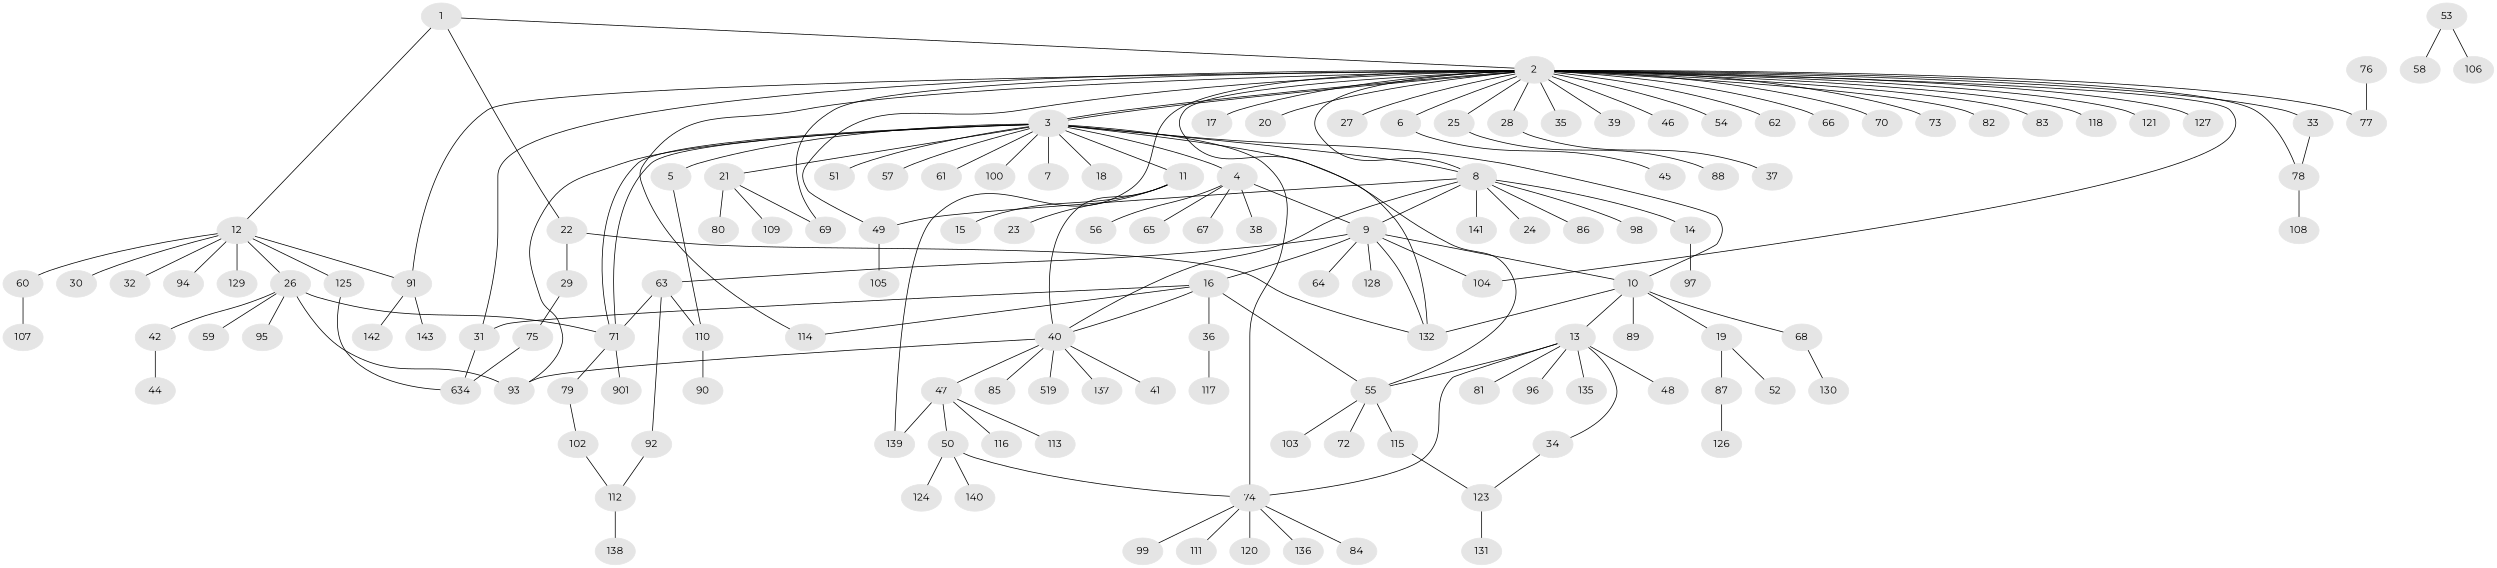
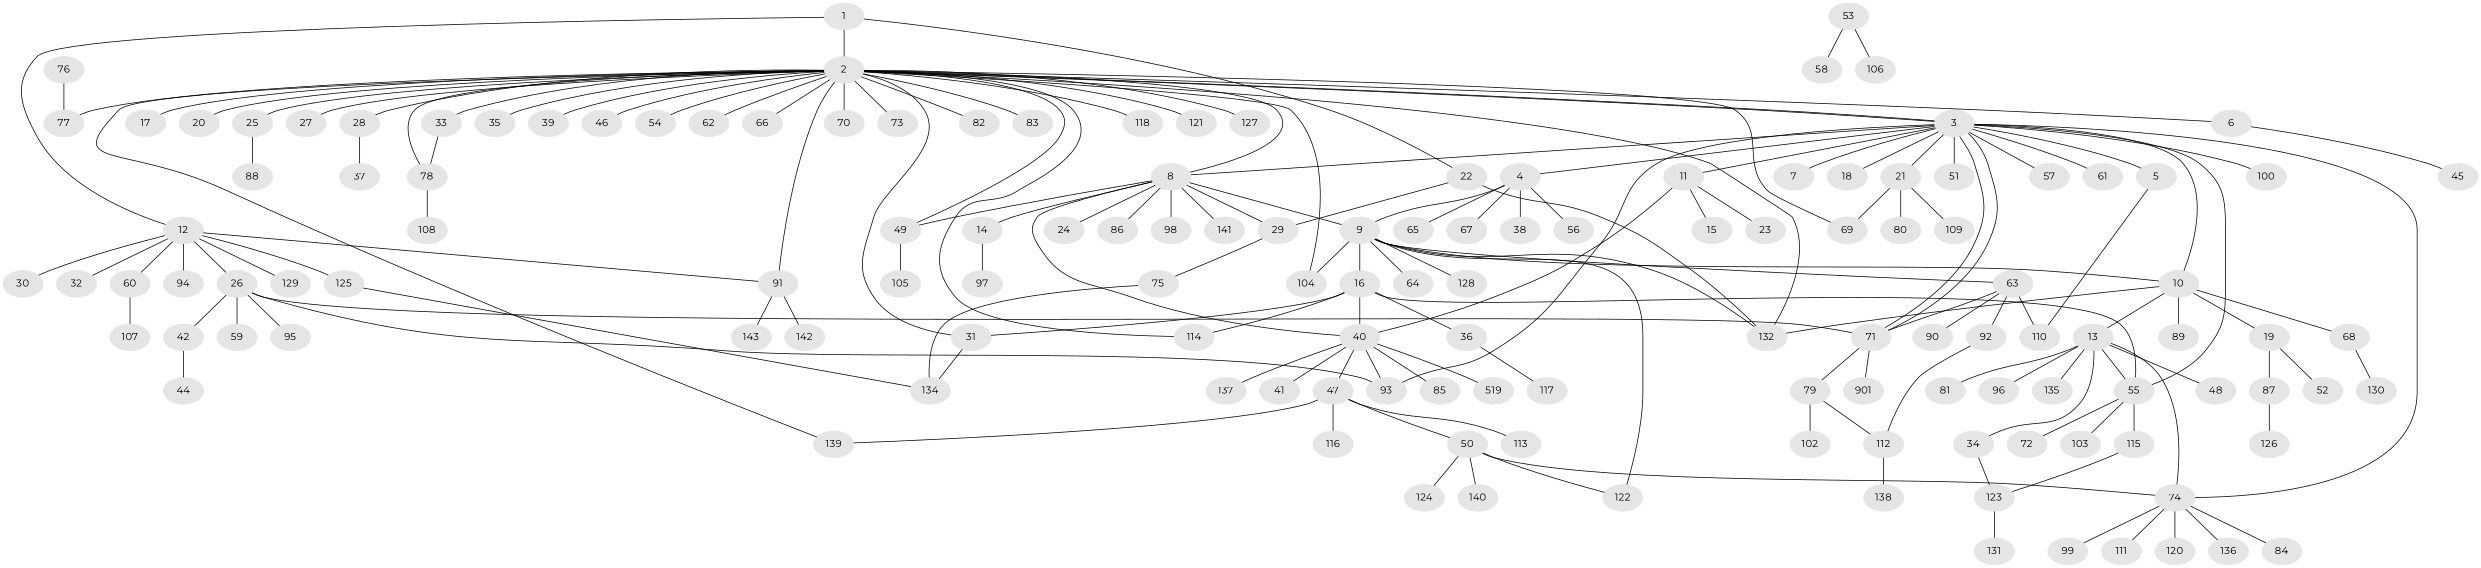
edge "8" -- "29": added
edge "110" -- "90": now "63" -- "90"
node "634": label "634" -> "134"
edge "102" -- "112": now "79" -- "112"
node "122": added
